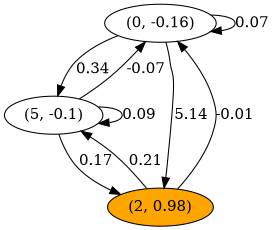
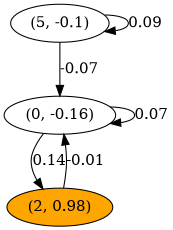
edge "(0, -0.16)" -> "(5, -0.1)": removed, label "0.34"
edge "(0, -0.16)" -> "(2, 0.98)": label "5.14" -> "0.14"
edge "(2, 0.98)" -> "(5, -0.1)": removed, label "0.21"
edge "(5, -0.1)" -> "(2, 0.98)": removed, label "0.17"
